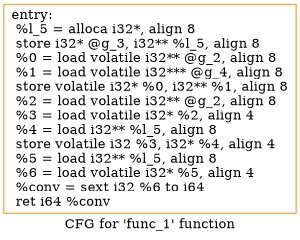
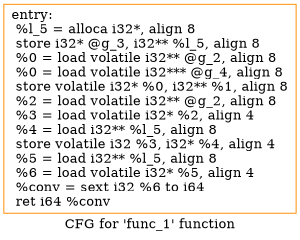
node "entry:": text "%1 = load volatile i32*** @g_4, align 8" -> "%0 = load volatile i32*** @g_4, align 8"
